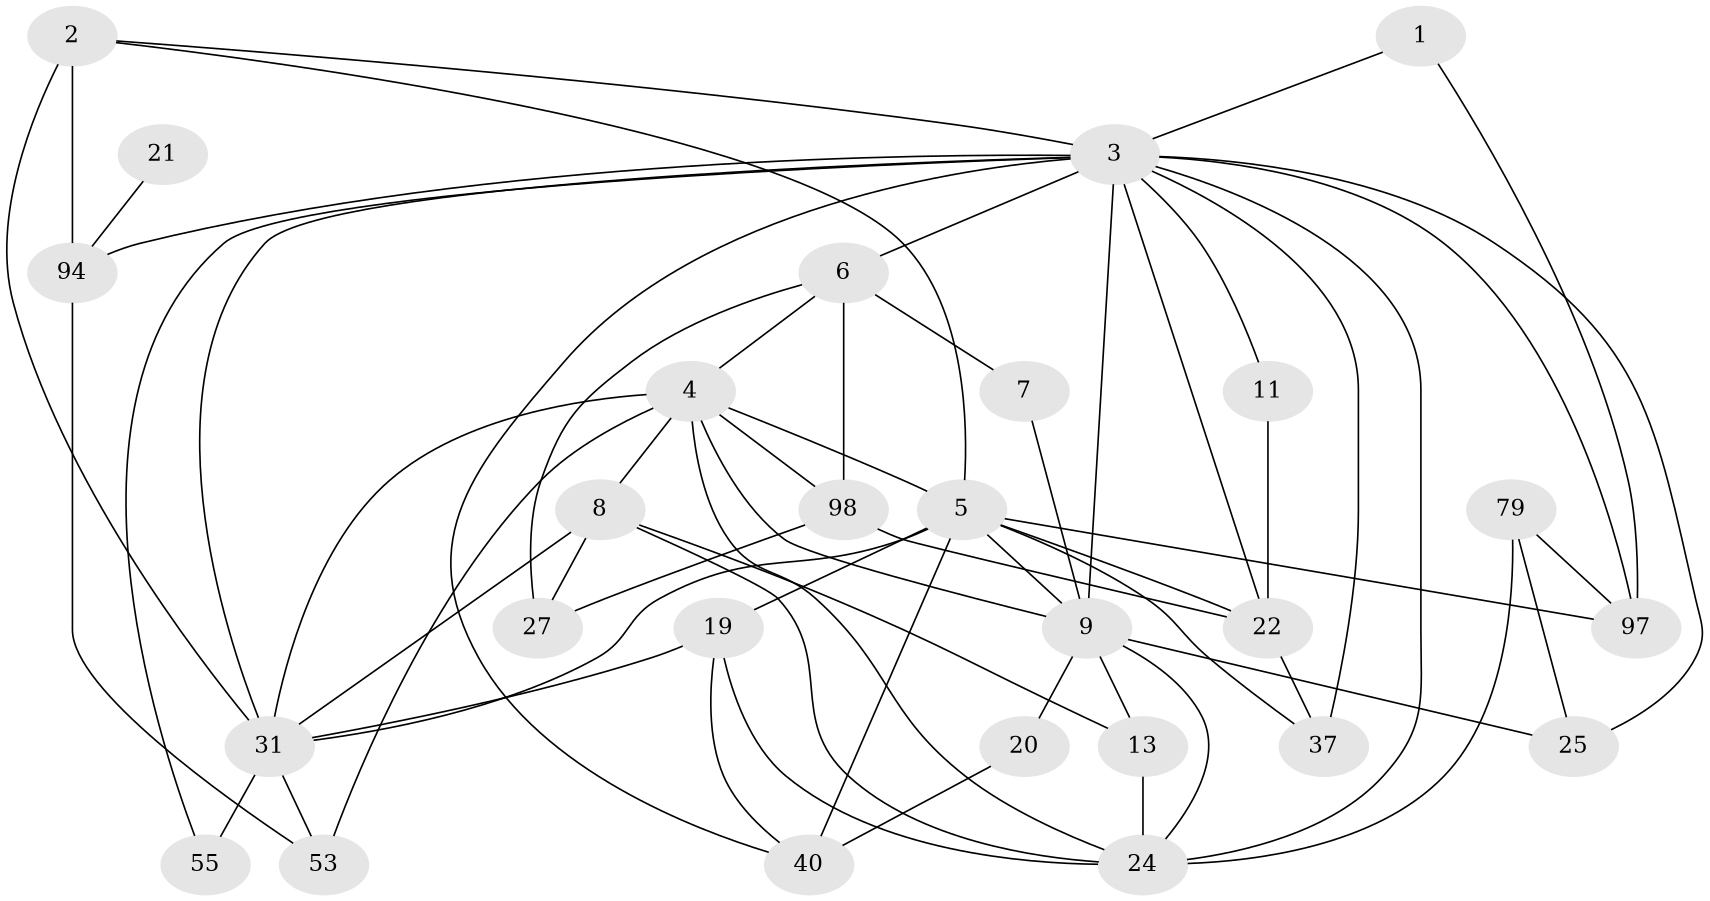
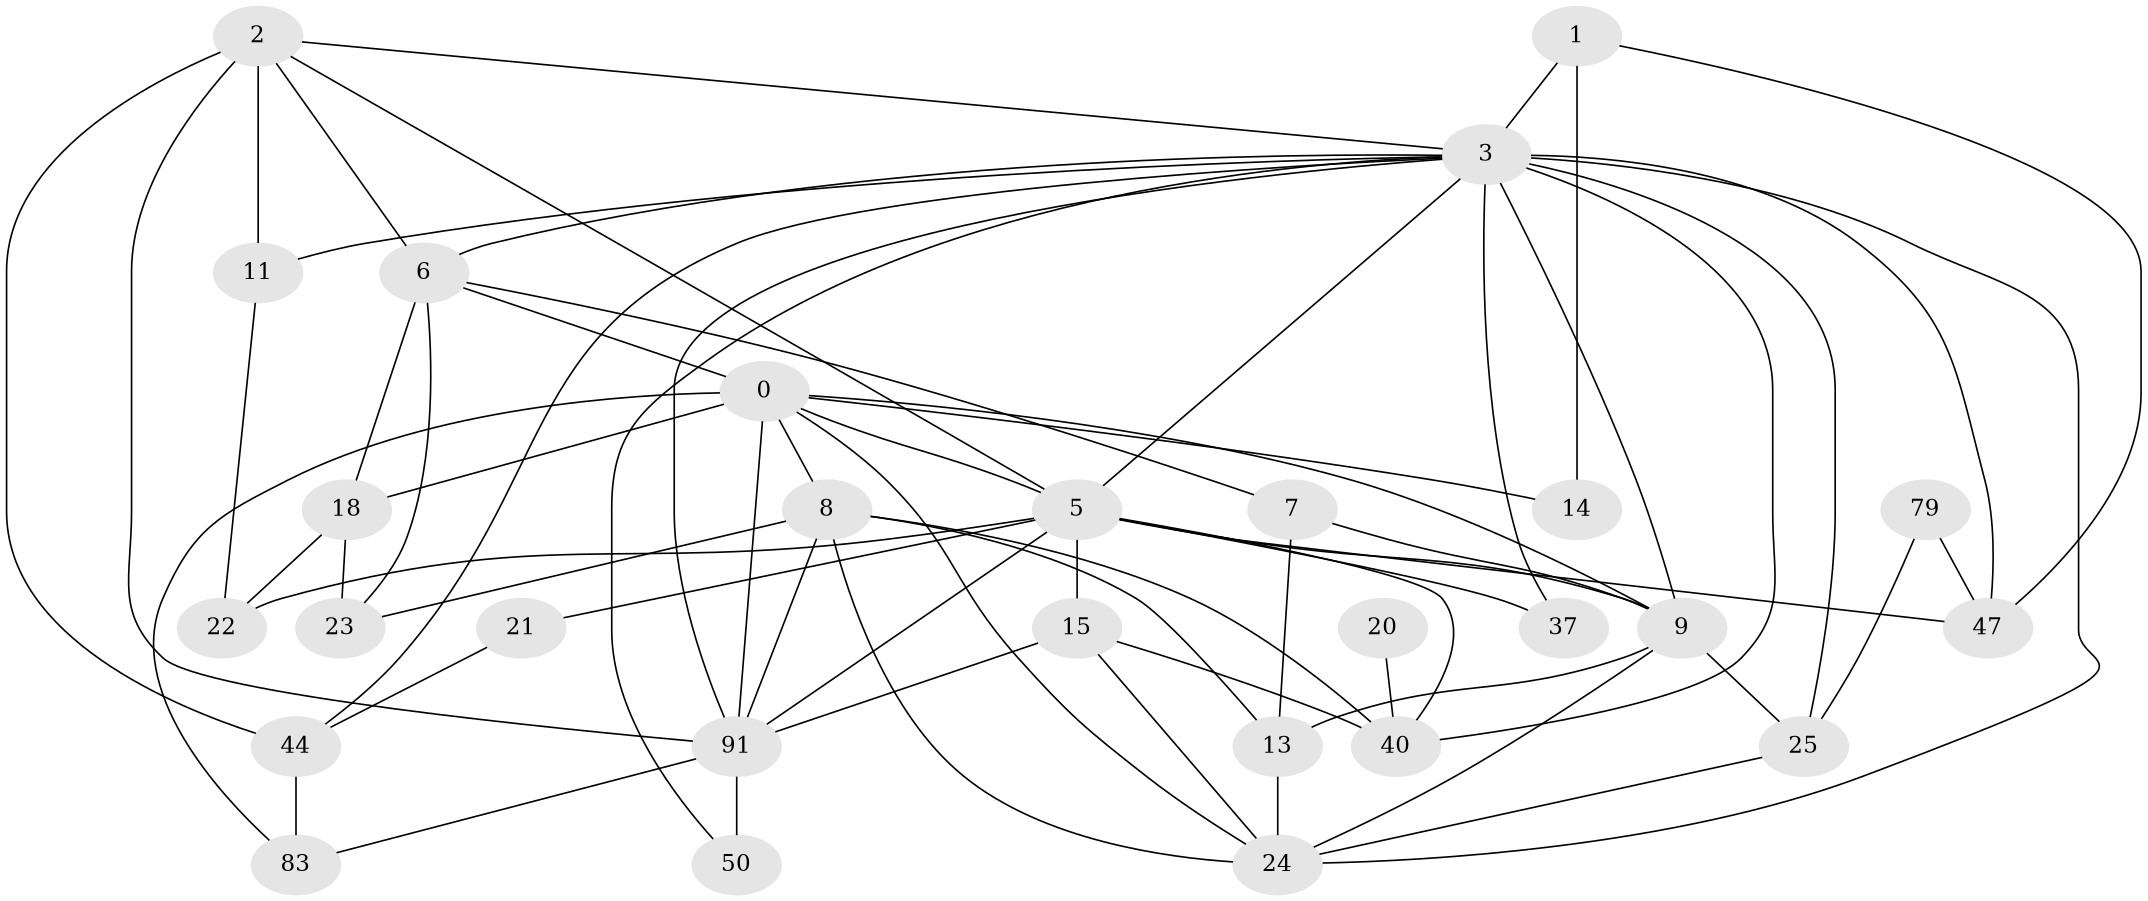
edge "2" -- "11": added
edge "2" -- "6": added
node "94": label "94" -> "44"
node "4": label "4" -> "0"
edge "3" -- "22": now "3" -- "5"
node "98": label "98" -> "18"
node "14": added
edge "5" -- "21": added
edge "8" -- "40": added
node "27": label "27" -> "23"
node "19": label "19" -> "15"
edge "7" -- "13": added
node "97": label "97" -> "47"
edge "9" -- "20": removed
edge "22" -- "37": removed
node "31": label "31" -> "91"
edge "79" -- "24": now "25" -- "24"
node "55": label "55" -> "50"
node "53": label "53" -> "83"
